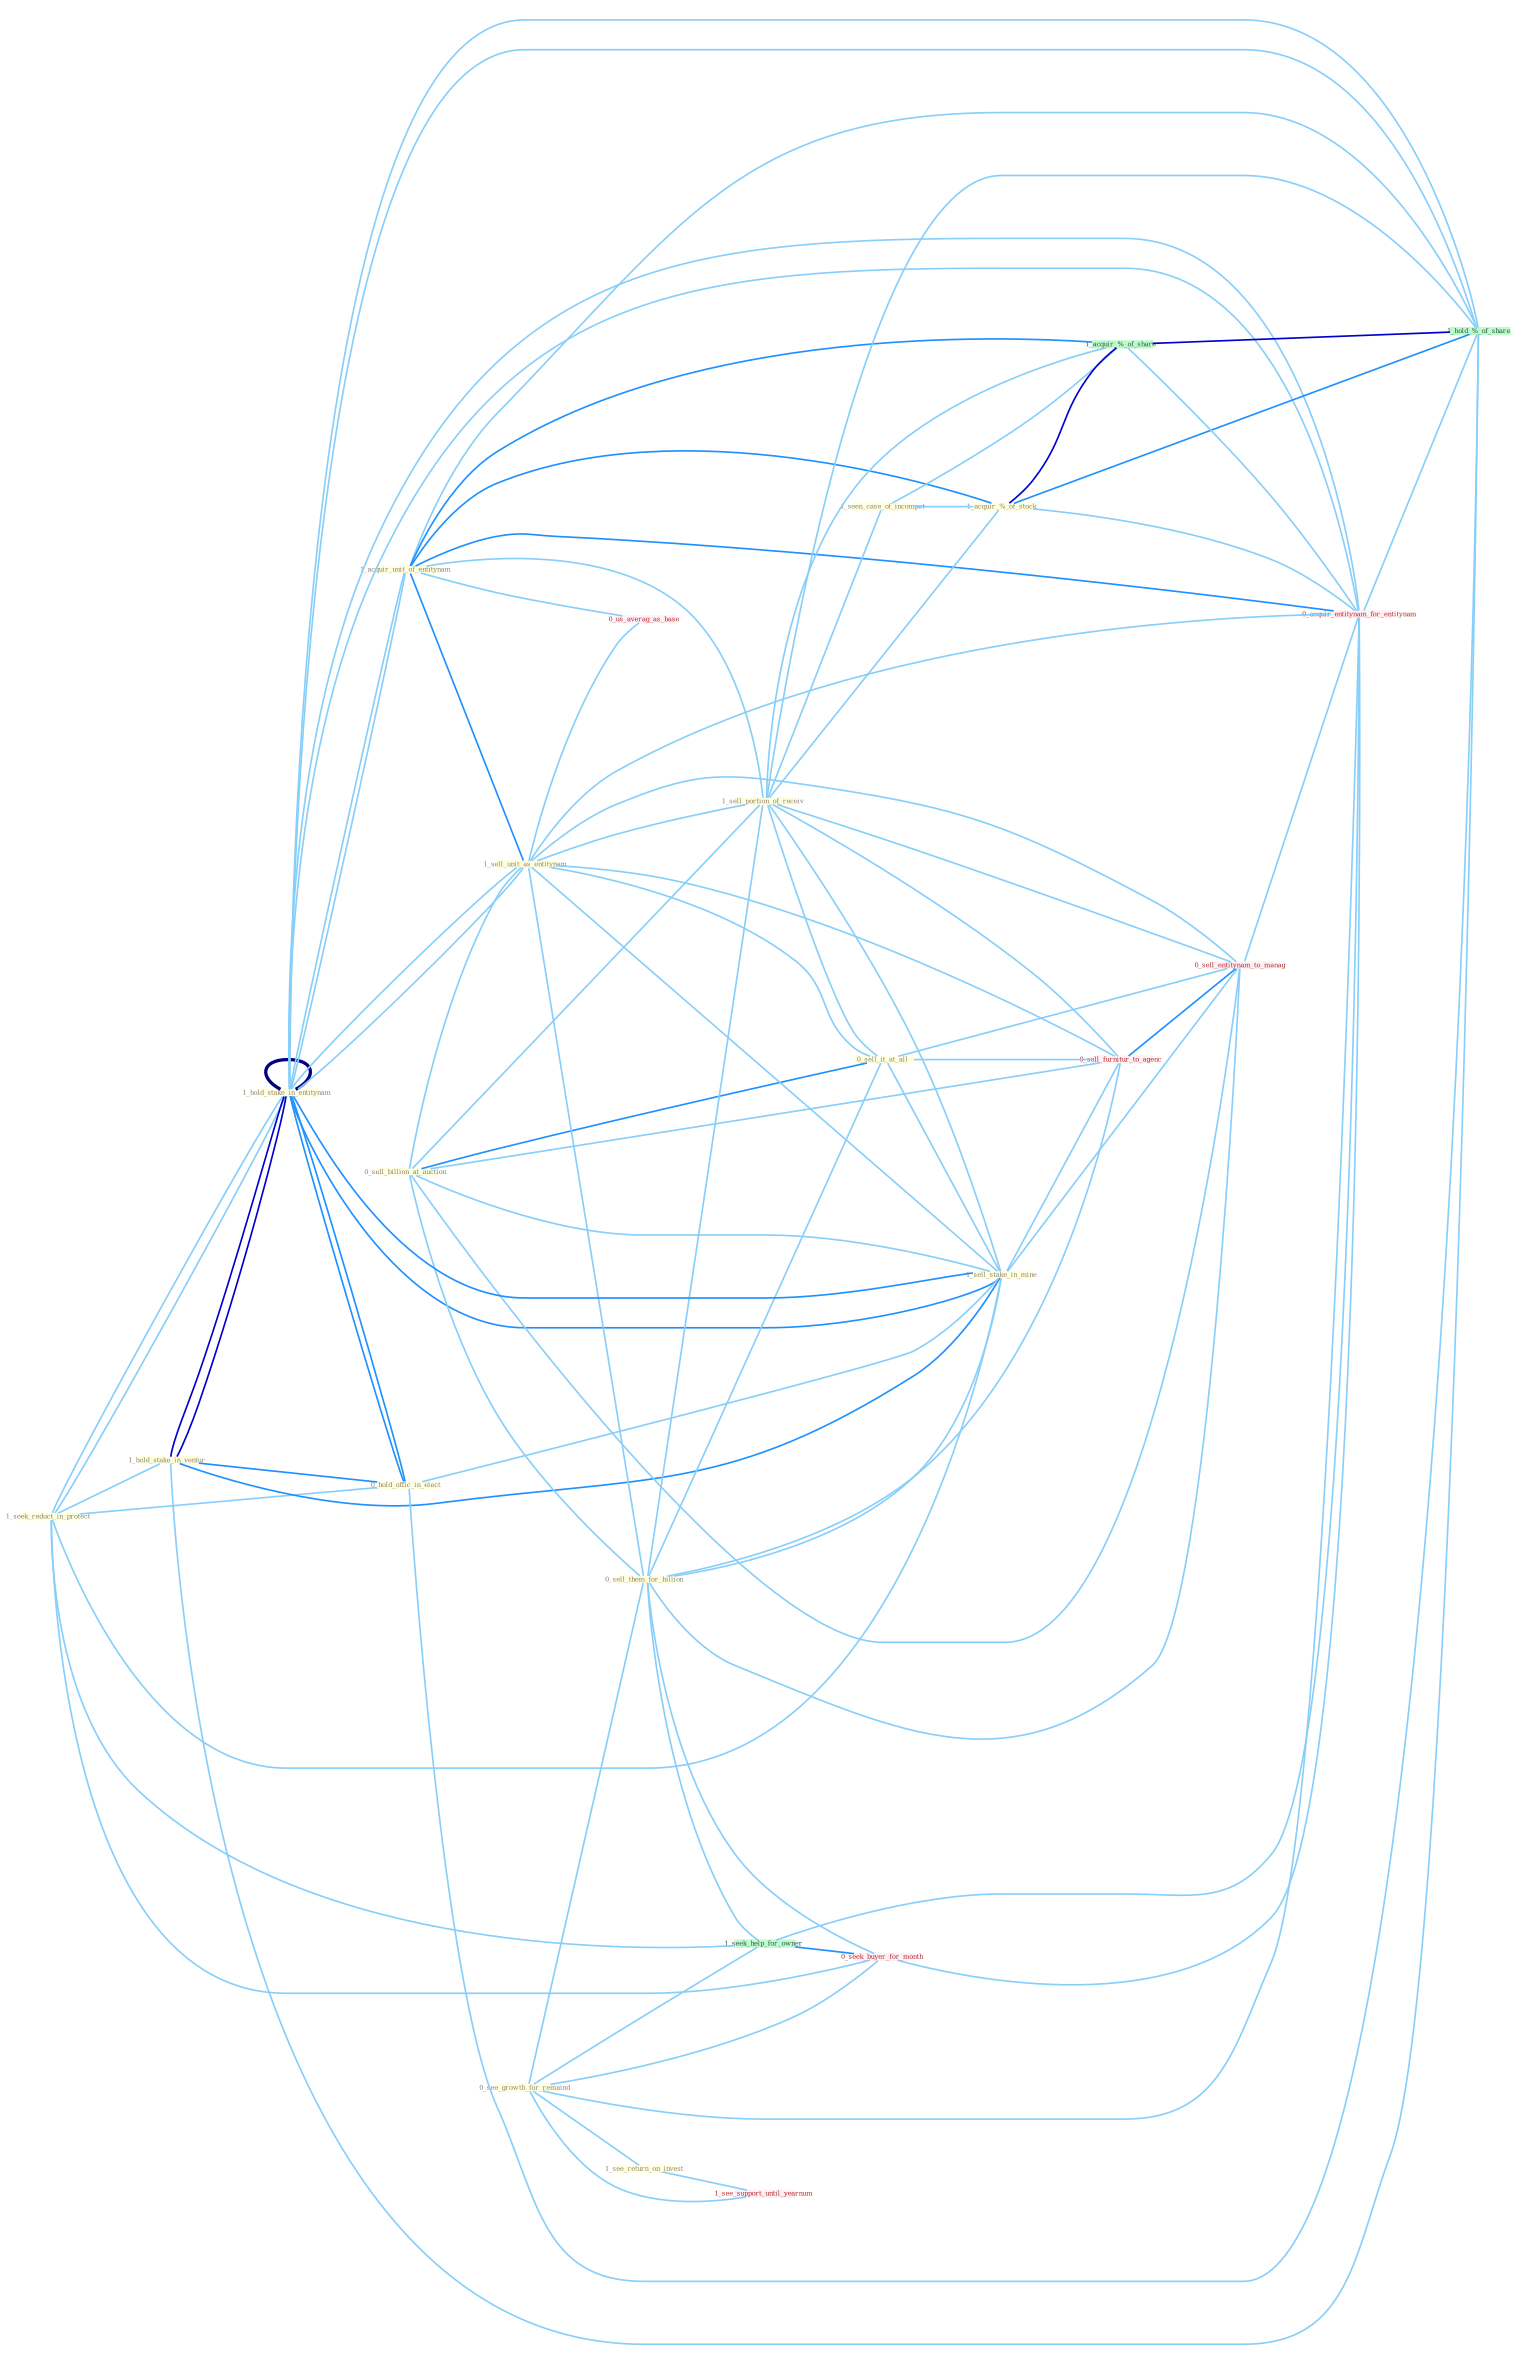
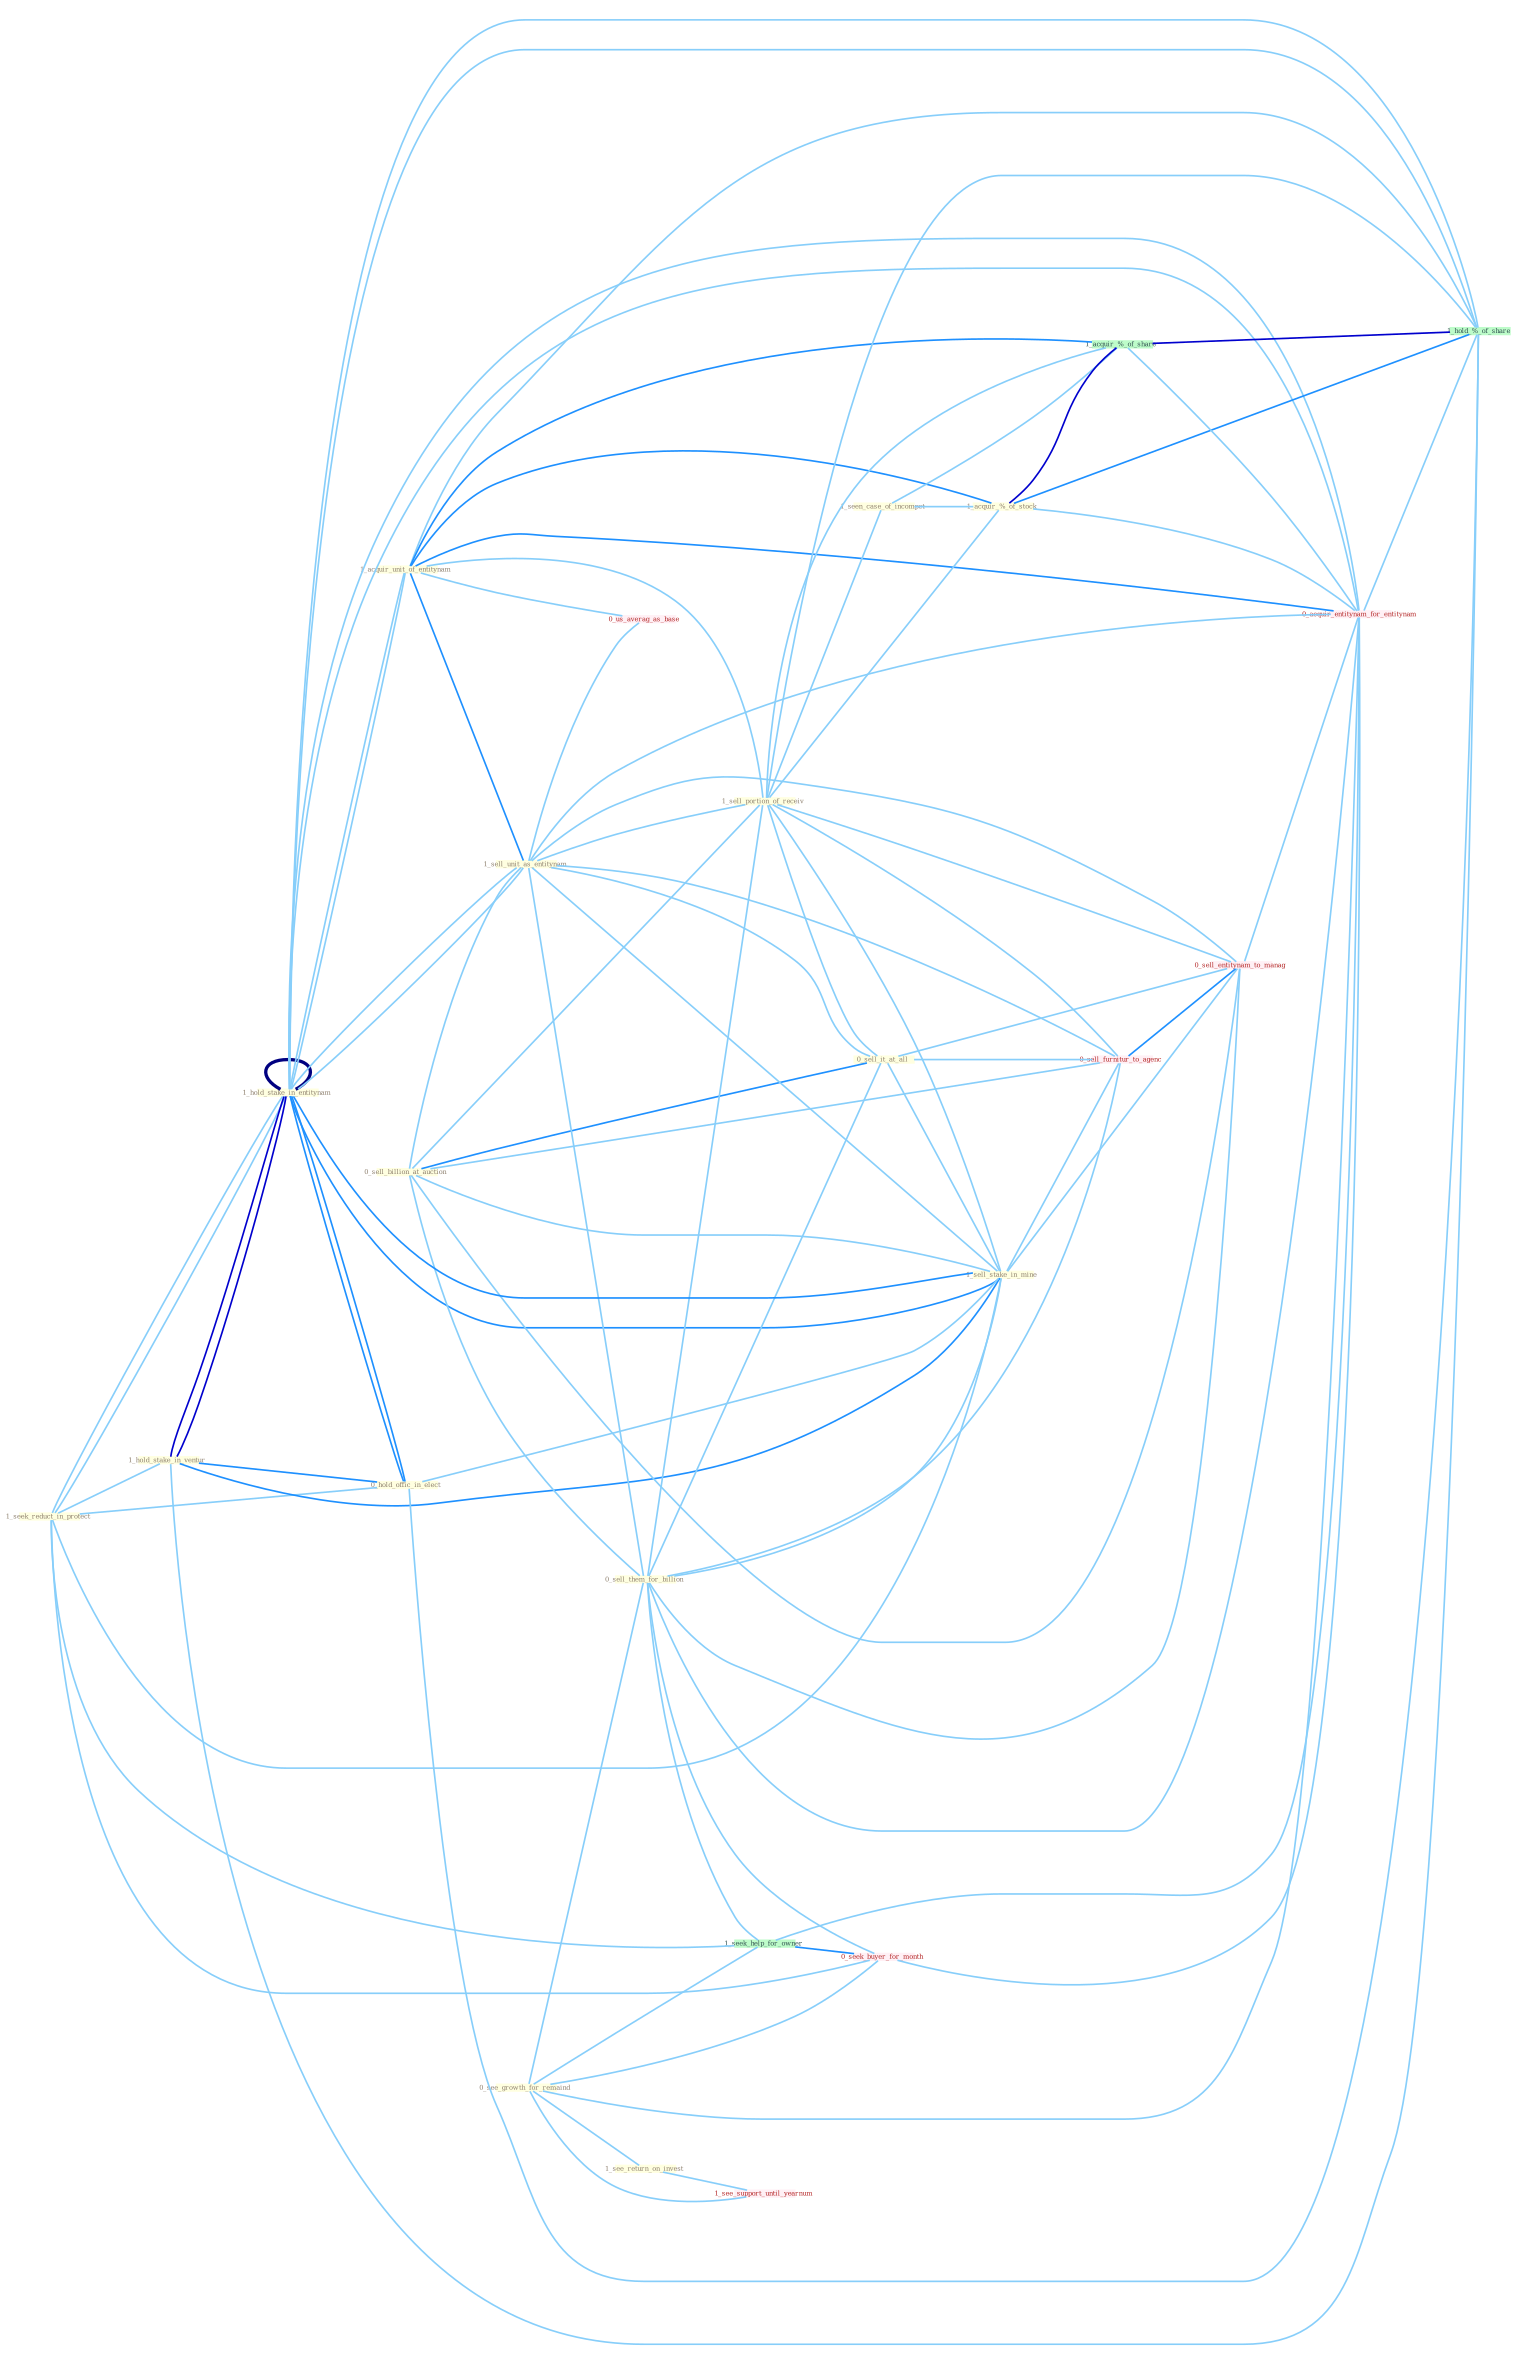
edge "0_acquir_entitynam_for_entitynam" -- "0_sell_them_for_billion": added
